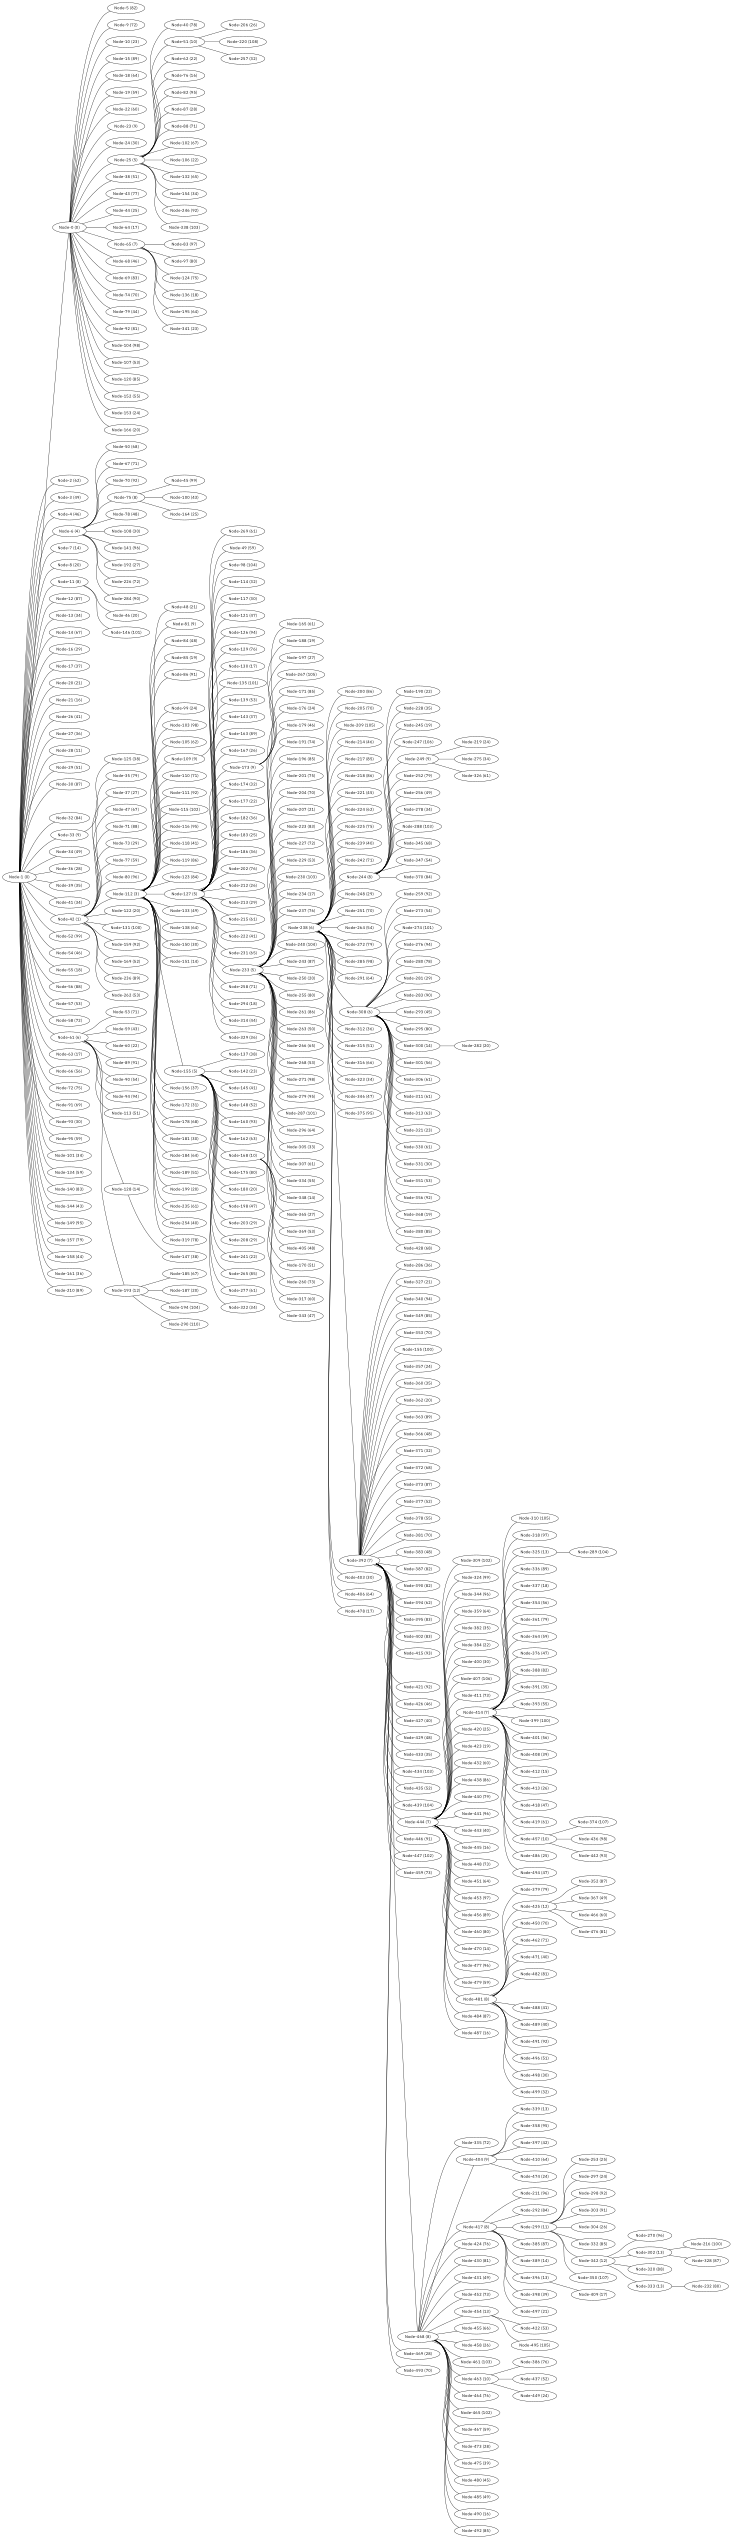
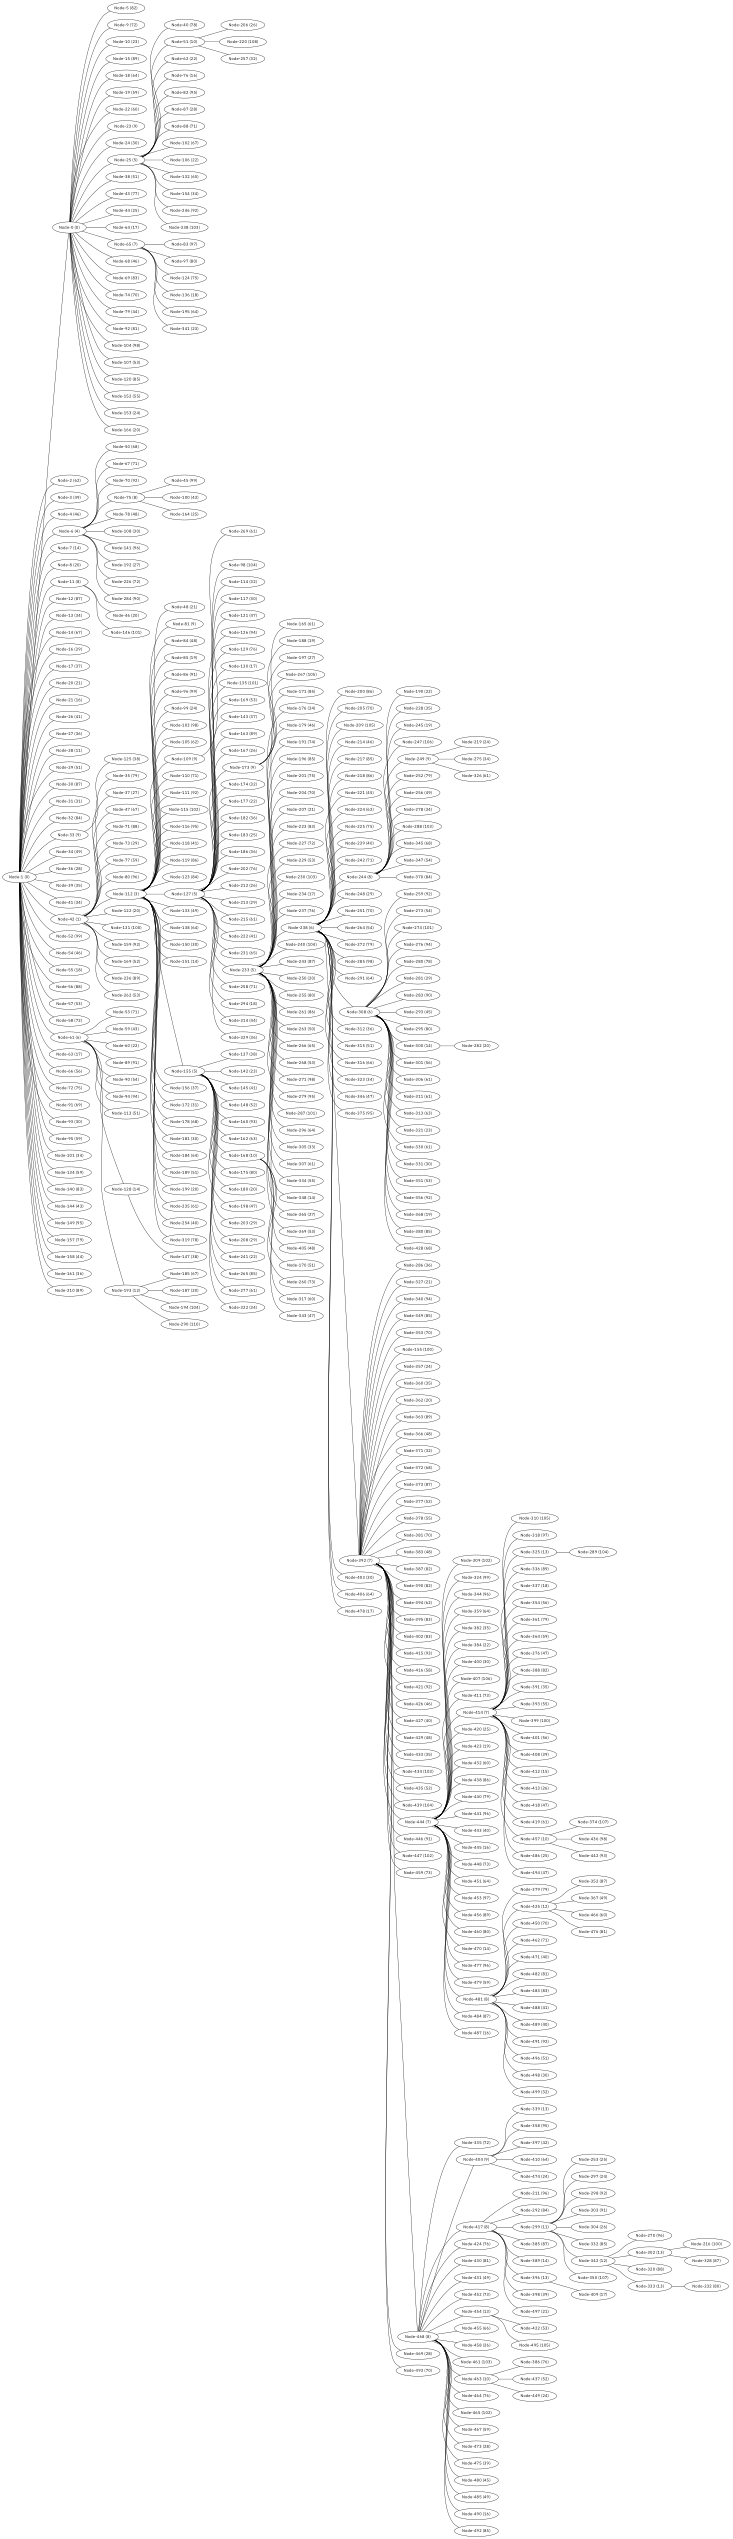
node "Node-49 (59)": removed
node "Node-96 (99)": added
node "Node-139 (53)": label "Node-139 (53)" -> "Node-169 (53)"
node "Node-31 (31)": added
node "Node-416 (58)": added
node "Node-483 (83)": added
